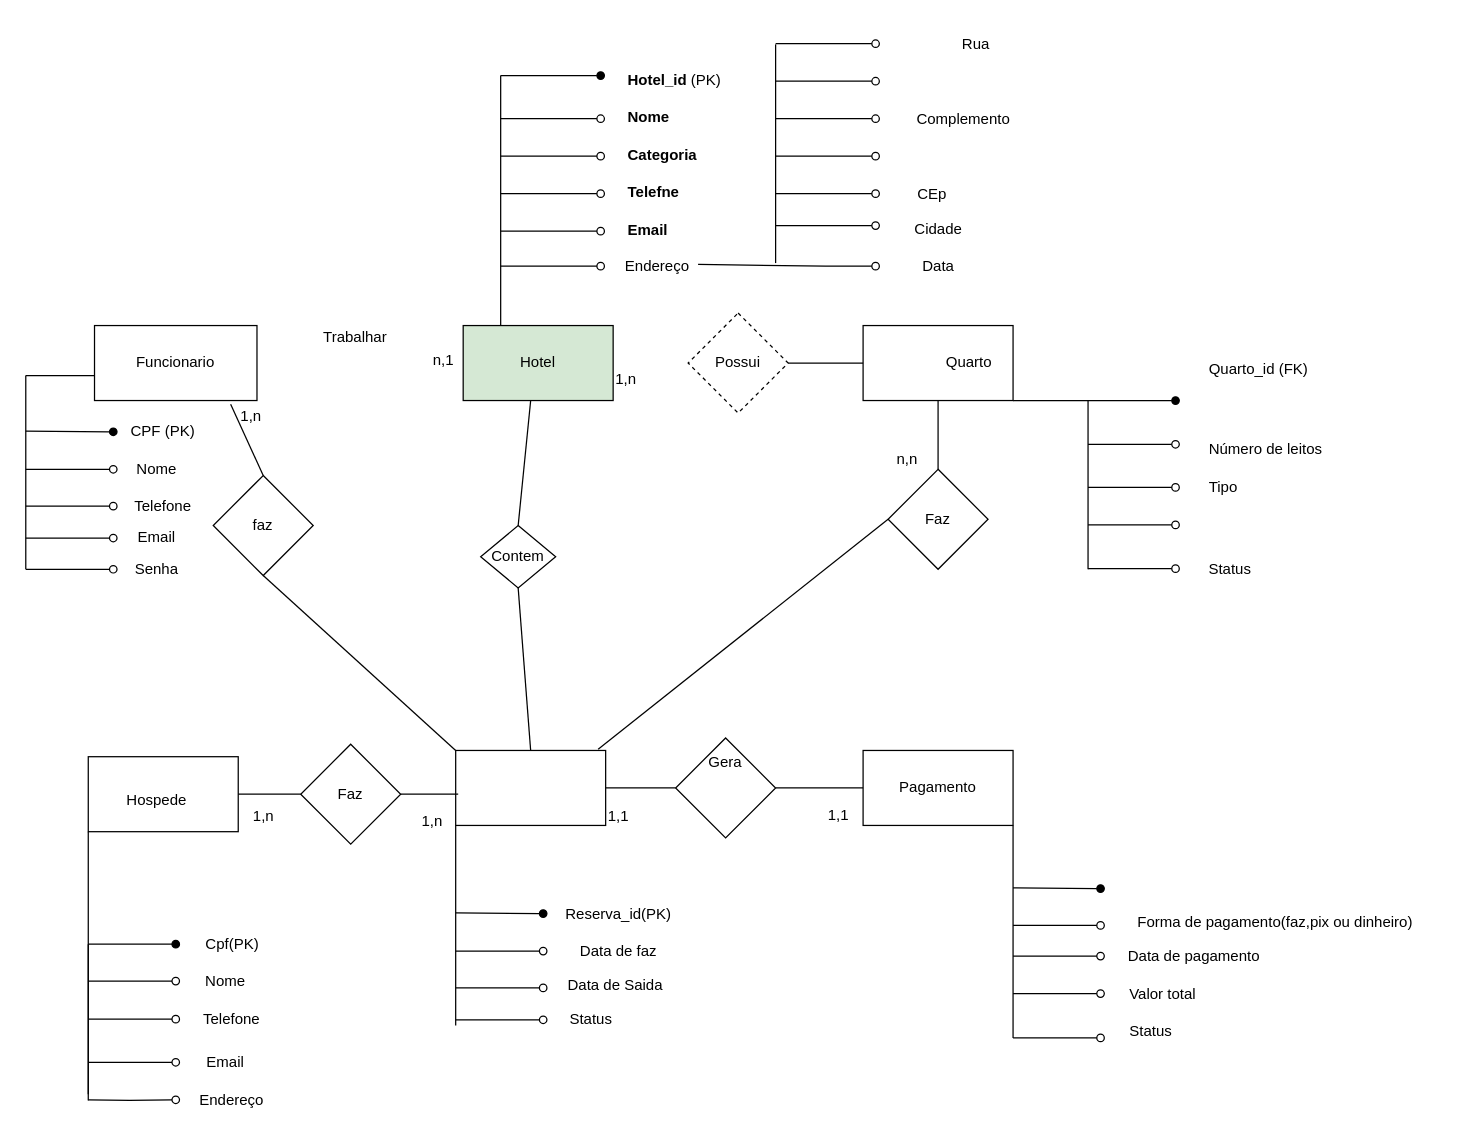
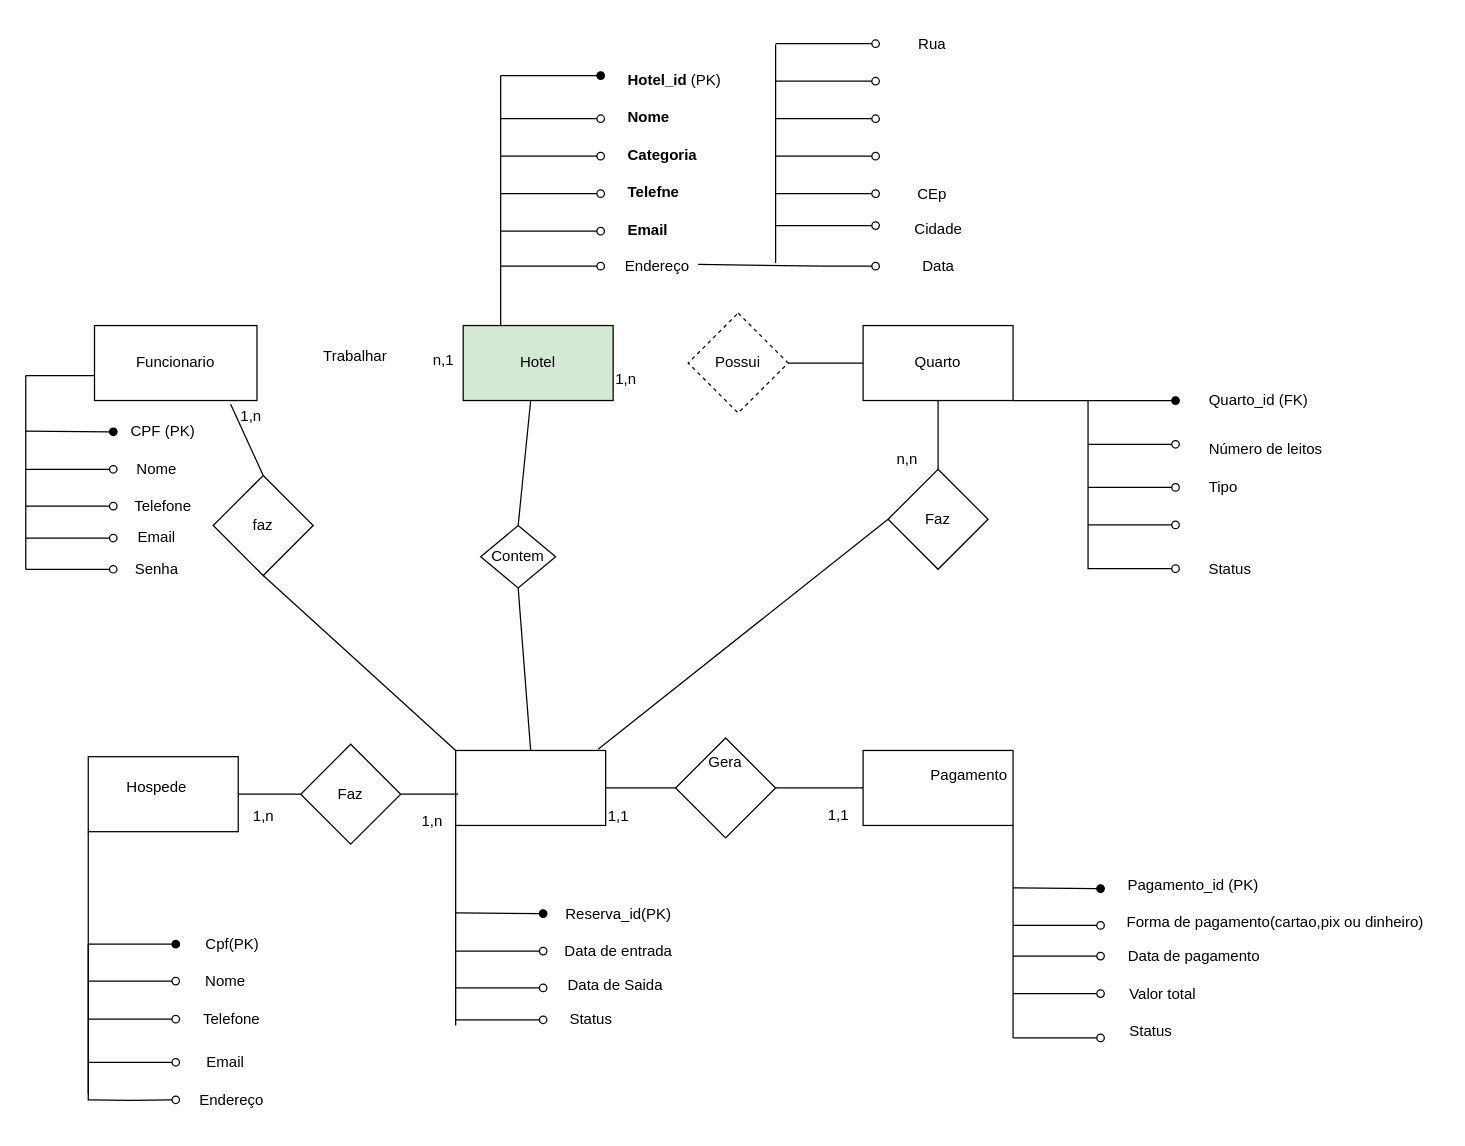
node "Rua": moved (976, 44) -> (932, 44)
node "Complemento": removed
node "Trabalhar": moved (357, 338) -> (357, 357)
node "Quarto": moved (969, 363) -> (938, 363)
node "Quarto_id (FK)": moved (1269, 369) -> (1269, 401)
node "Pagamento": moved (938, 788) -> (969, 776)
node "Hospede": moved (157, 801) -> (157, 788)
node "Pagamento_id (PK)": added
node "Forma de pagamento(faz,pix ou dinheiro)": label "Forma de pagamento(faz,pix ou dinheiro)" -> "Forma de pagamento(cartao,pix ou dinheiro)"
node "Data de faz": label "Data de faz" -> "Data de entrada"
